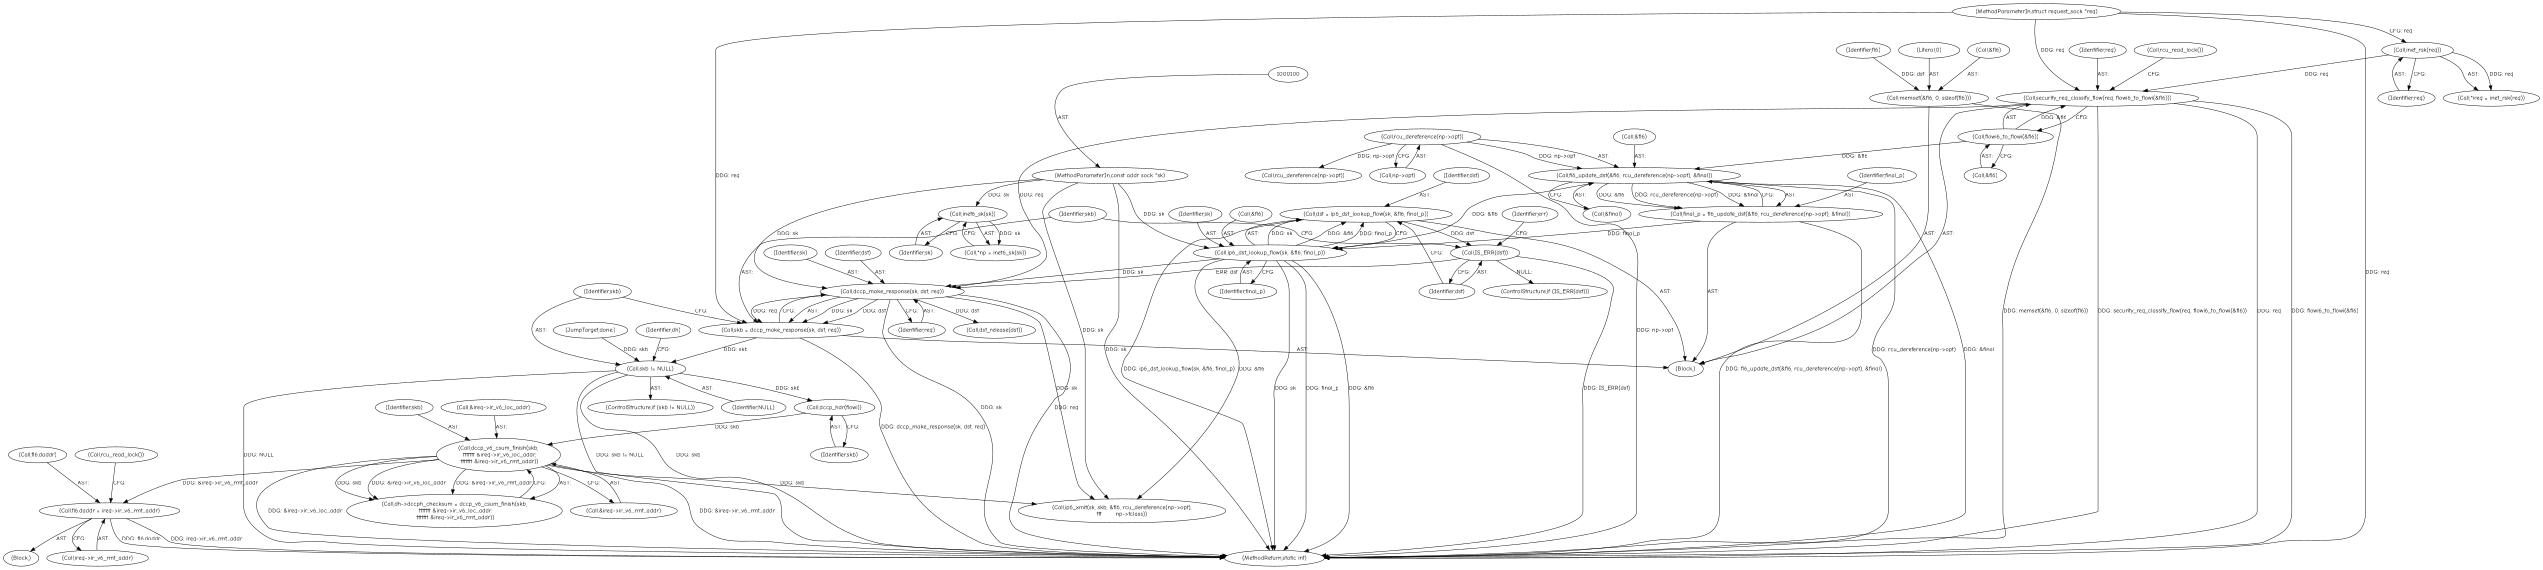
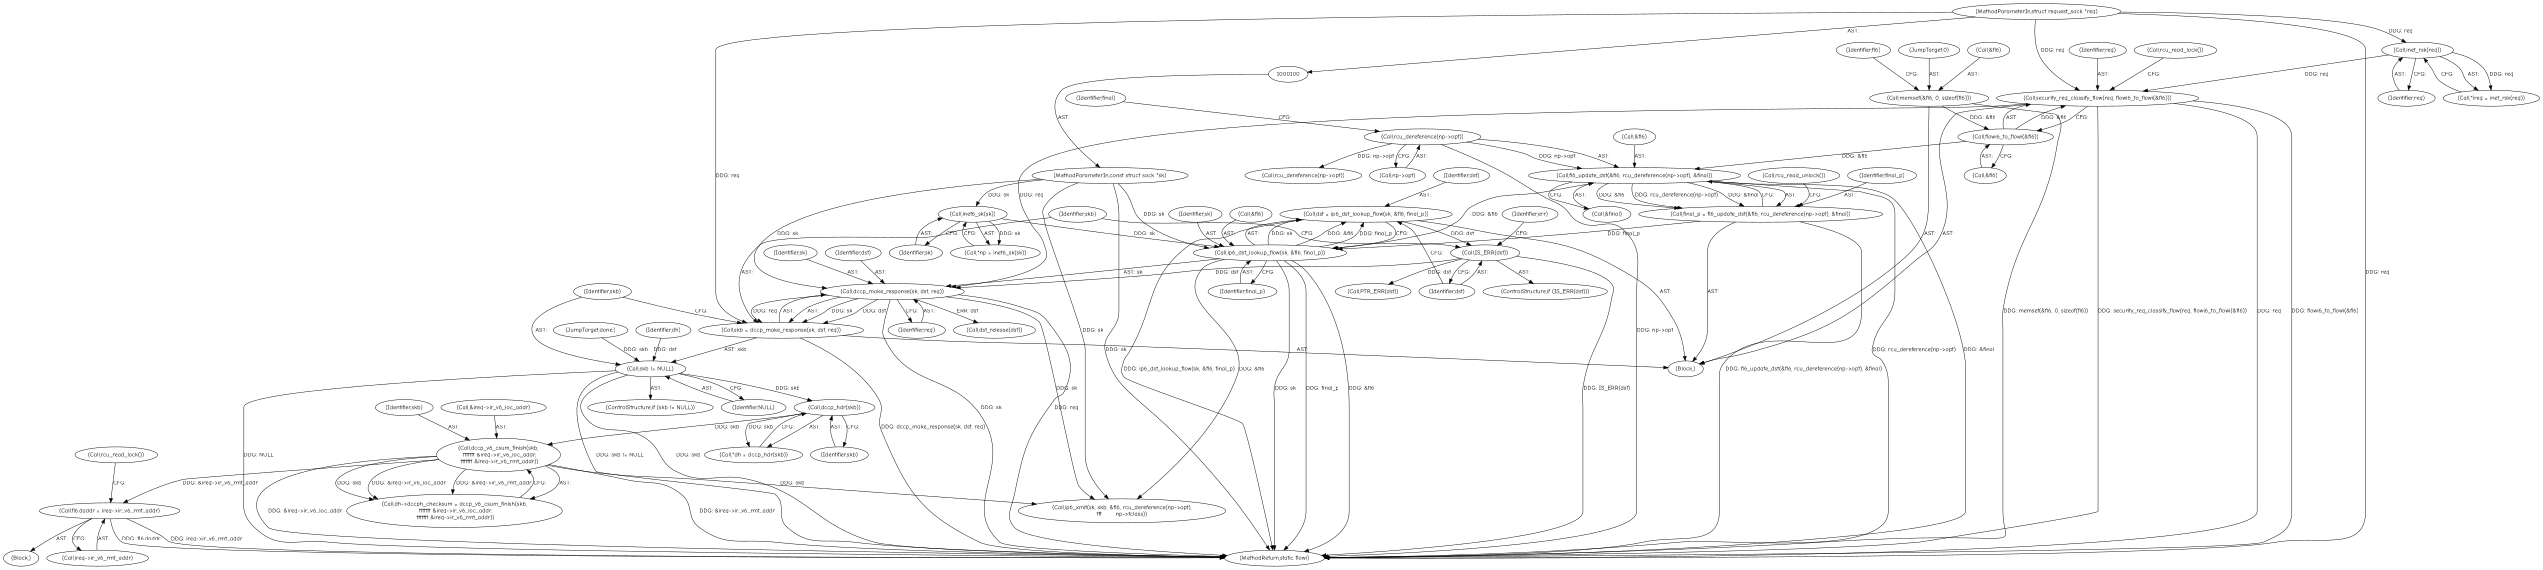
edge "(MethodParameterIn,struct request_sock *req)" -> "(Call,inet_rsk(req))": label "CFG: req" -> "DDG: req"
edge "(MethodParameterIn,struct request_sock *req)" -> "1000100": added, label "AST:"
node "(Literal,0)": label "(Literal,0)" -> "(JumpTarget,0)"
edge "(Identifier,fl6)" -> "(Call,memset(&fl6, 0, sizeof(fl6)))": label "DDG: dst" -> "CFG: "
edge "(Call,*ireq = inet_rsk(req))" -> "(Call,inet_rsk(req))": added, label "CFG:"
node "(Identifier,final)": added
edge "(Call,memset(&fl6, 0, sizeof(fl6)))" -> "(Call,flowi6_to_flowi(&fl6))": added, label "DDG: &fl6"
node "(MethodParameterIn,const addr sock *sk)": label "(MethodParameterIn,const addr sock *sk)" -> "(MethodParameterIn,const struct sock *sk)"
node "(Call,rcu_read_unlock())": added
edge "(Call,inet6_sk(sk))" -> "(Call,ip6_dst_lookup_flow(sk, &fl6, final_p))": added, label "DDG: sk"
edge "(Call,ip6_dst_lookup_flow(sk, &fl6, final_p))" -> "(Call,dccp_make_response(sk, dst, req))": label "DDG: sk" -> "AST: sk"
edge "(Call,IS_ERR(dst))" -> "(Call,dccp_make_response(sk, dst, req))": label "ERR: dst" -> "DDG: dst"
edge "(Call,IS_ERR(dst))" -> "(ControlStructure,if (IS_ERR(dst)))": label "NULL: " -> "AST: "
node "(Call,PTR_ERR(dst))": added
edge "(Call,skb = dccp_make_response(sk, dst, req))" -> "(Call,dccp_make_response(sk, dst, req))": label "CFG: " -> "AST: "
edge "(Call,dccp_make_response(sk, dst, req))" -> "(Call,dst_release(dst))": label "DDG: dst" -> "ERR: dst"
edge "(Identifier,dh)" -> "(Call,skb != NULL)": label "CFG: " -> "DDG: dst"
edge "(Call,skb = dccp_make_response(sk, dst, req))" -> "(Call,skb != NULL)": label "DDG: skb" -> "AST: skb"
edge "(Call,skb != NULL)" -> "(Identifier,NULL)": added, label "CFG:"
node "(Call,dccp_hdr(flowi))": label "(Call,dccp_hdr(flowi))" -> "(Call,dccp_hdr(skb))"
node "(Call,fl6.daddr)": removed
node "(Call,*dh = dccp_hdr(skb))": added
node "(Call,&ireq->ir_v6_rmt_addr)": removed
node "(MethodReturn,static int)": label "(MethodReturn,static int)" -> "(MethodReturn,static flowi)"
